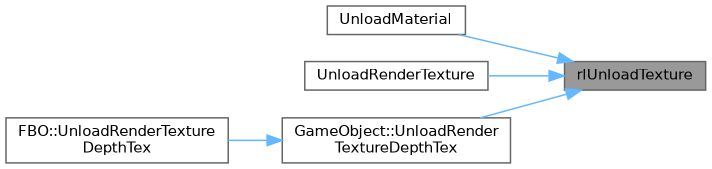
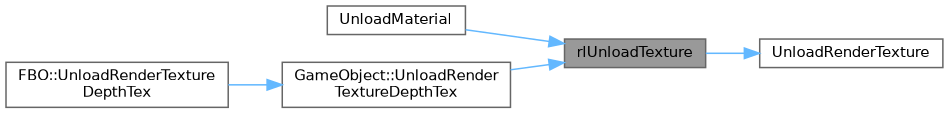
edge "UnloadRenderTexture" -> "rlUnloadTexture": reversed
